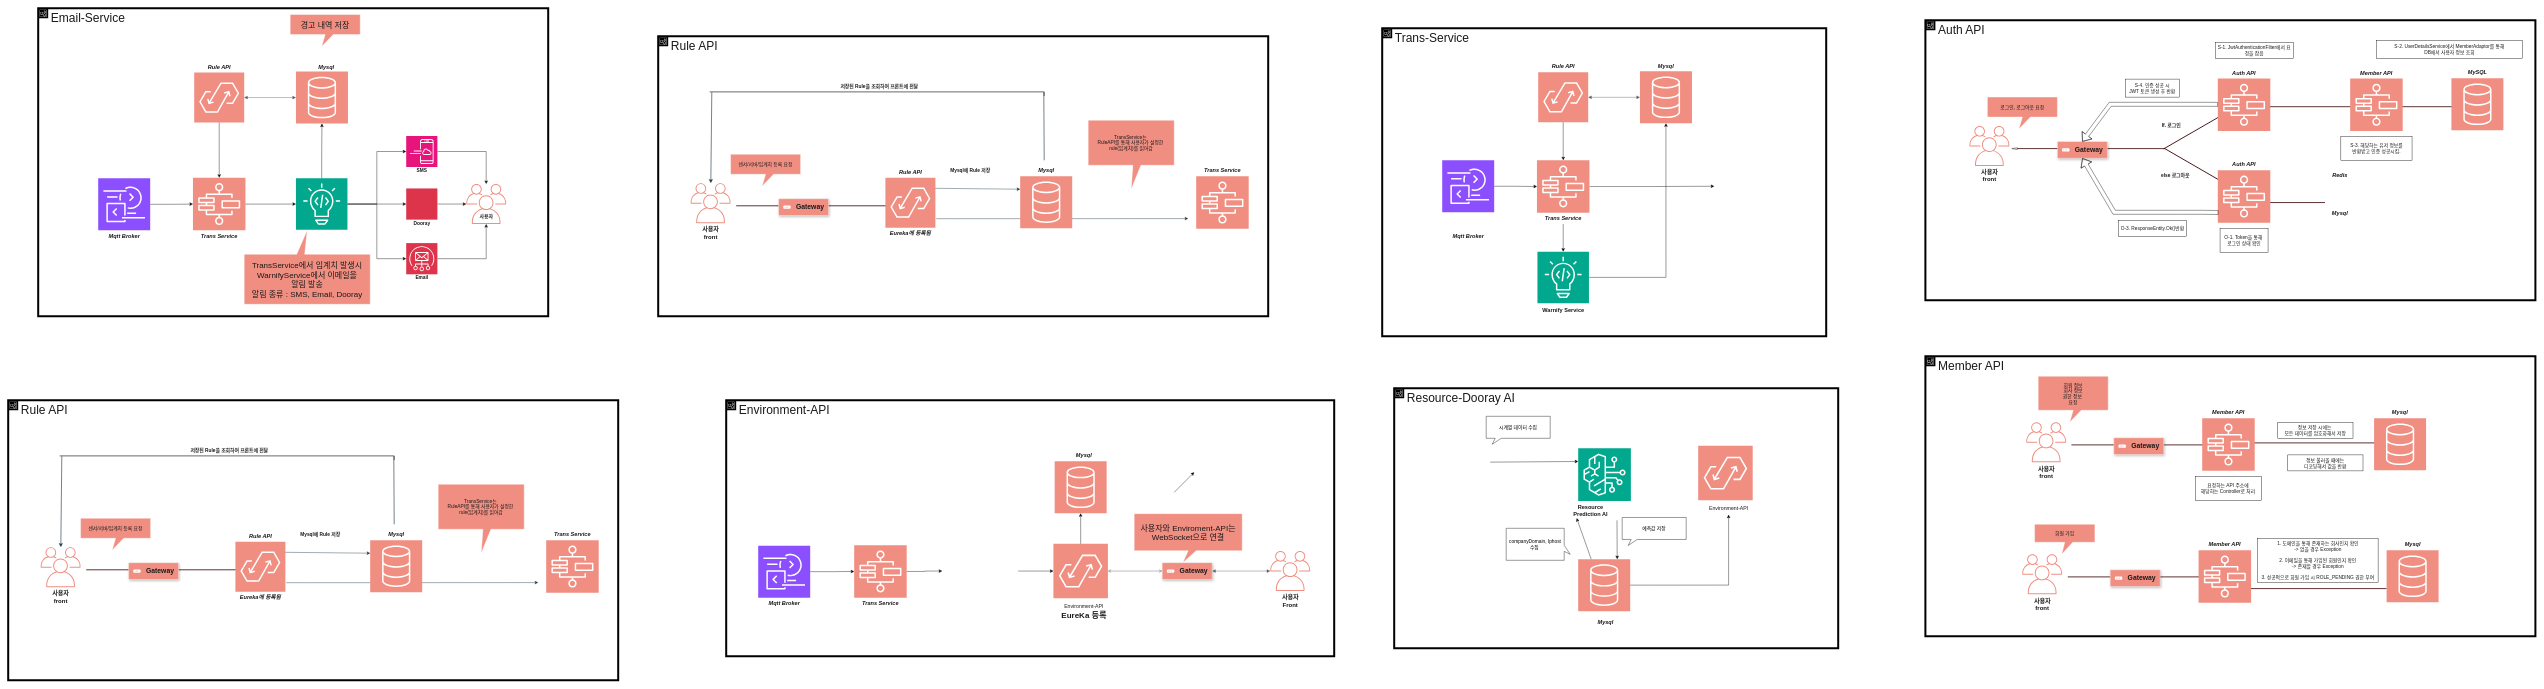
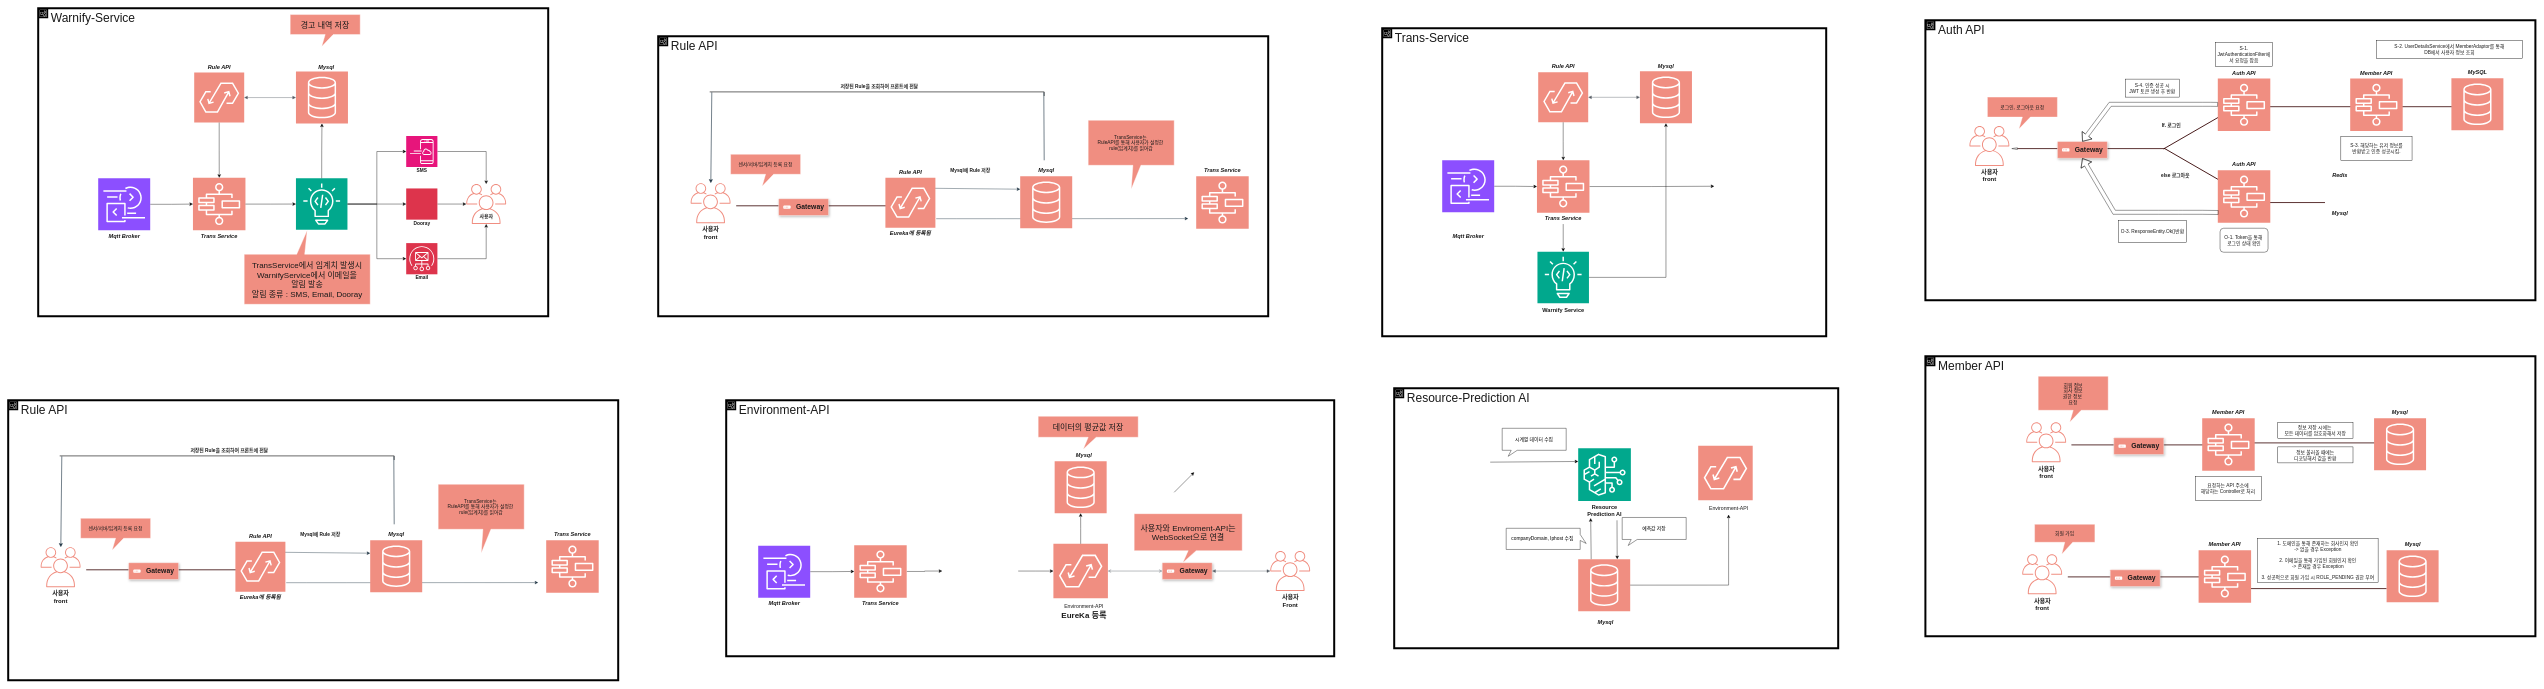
node "Email-Service": label "Email-Service" -> "Warnify-Service"
node "S-1. JwtAuthenticationFilter에서 요청을 잡음": size 78x16 -> 57x24
node "O-3. ResponseEntity.Ok()반환": size 68x16 -> 68x22
node "O-1. Token을 통해 로그인 상태 확인": shape rectangle -> rounded rectangle
node "Resource-Dooray AI": label "Resource-Dooray AI" -> "Resource-Prediction AI"
node "시계열 데이터 수집": moved (1518, 430) -> (1534, 442)
node "데이터의 평균값 저장": added
node "정보 불러올 때에는 디코딩해서 값을 반환": moved (2325, 463) -> (2315, 455)
node "Resource Prediction AI": moved (1591, 511) -> (1605, 511)
node "companyDomain, Iphost 수집": size 64x32 -> 80x21
